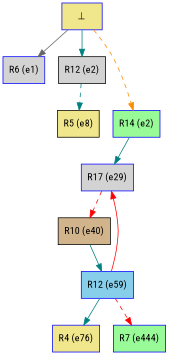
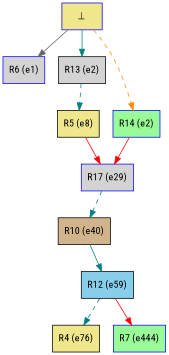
node "R12 (e2)": label "R12 (e2)" -> "R13 (e2)"
edge "R14 (e2)" -> "R17 (e29)": color teal -> red
edge "R17 (e29)" -> "R10 (e40)": color red -> teal
edge "R12 (e59)" -> "R17 (e29)": now "R5 (e8)" -> "R17 (e29)"
node "R12 (e59)": color blue -> black
edge "R12 (e59)" -> "R4 (e76)": style solid -> dashed
edge "R12 (e59)" -> "R7 (e444)": style dashed -> solid
node "R4 (e76)": color blue -> black
